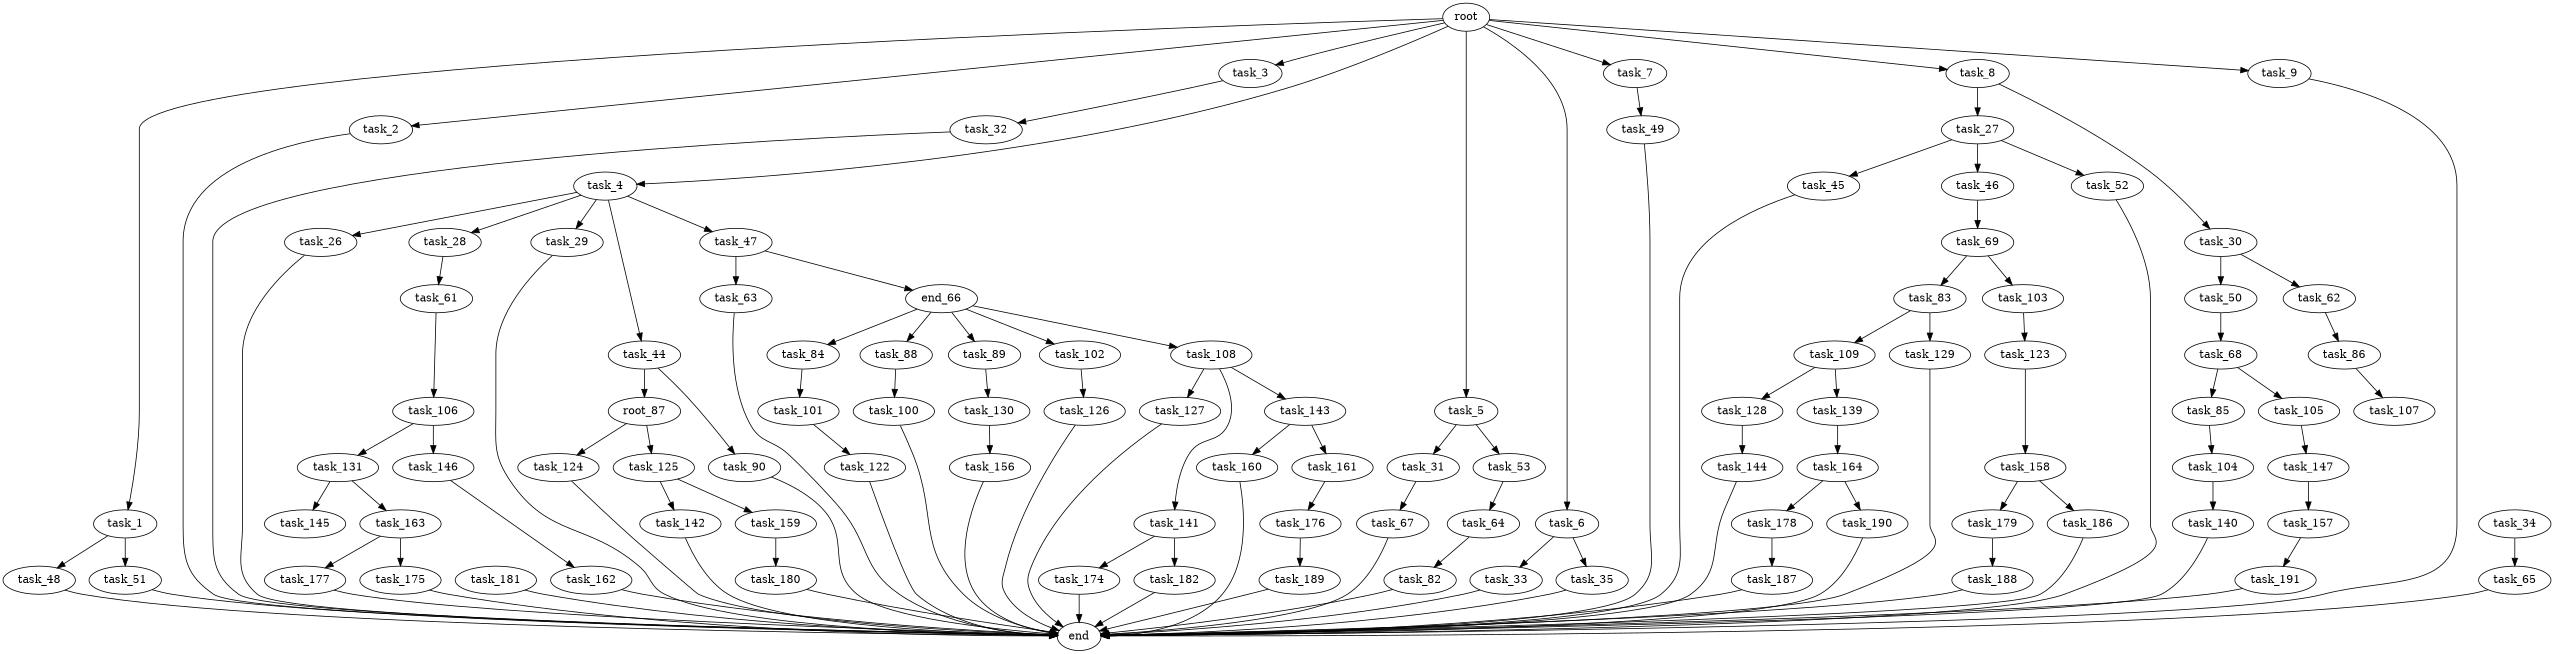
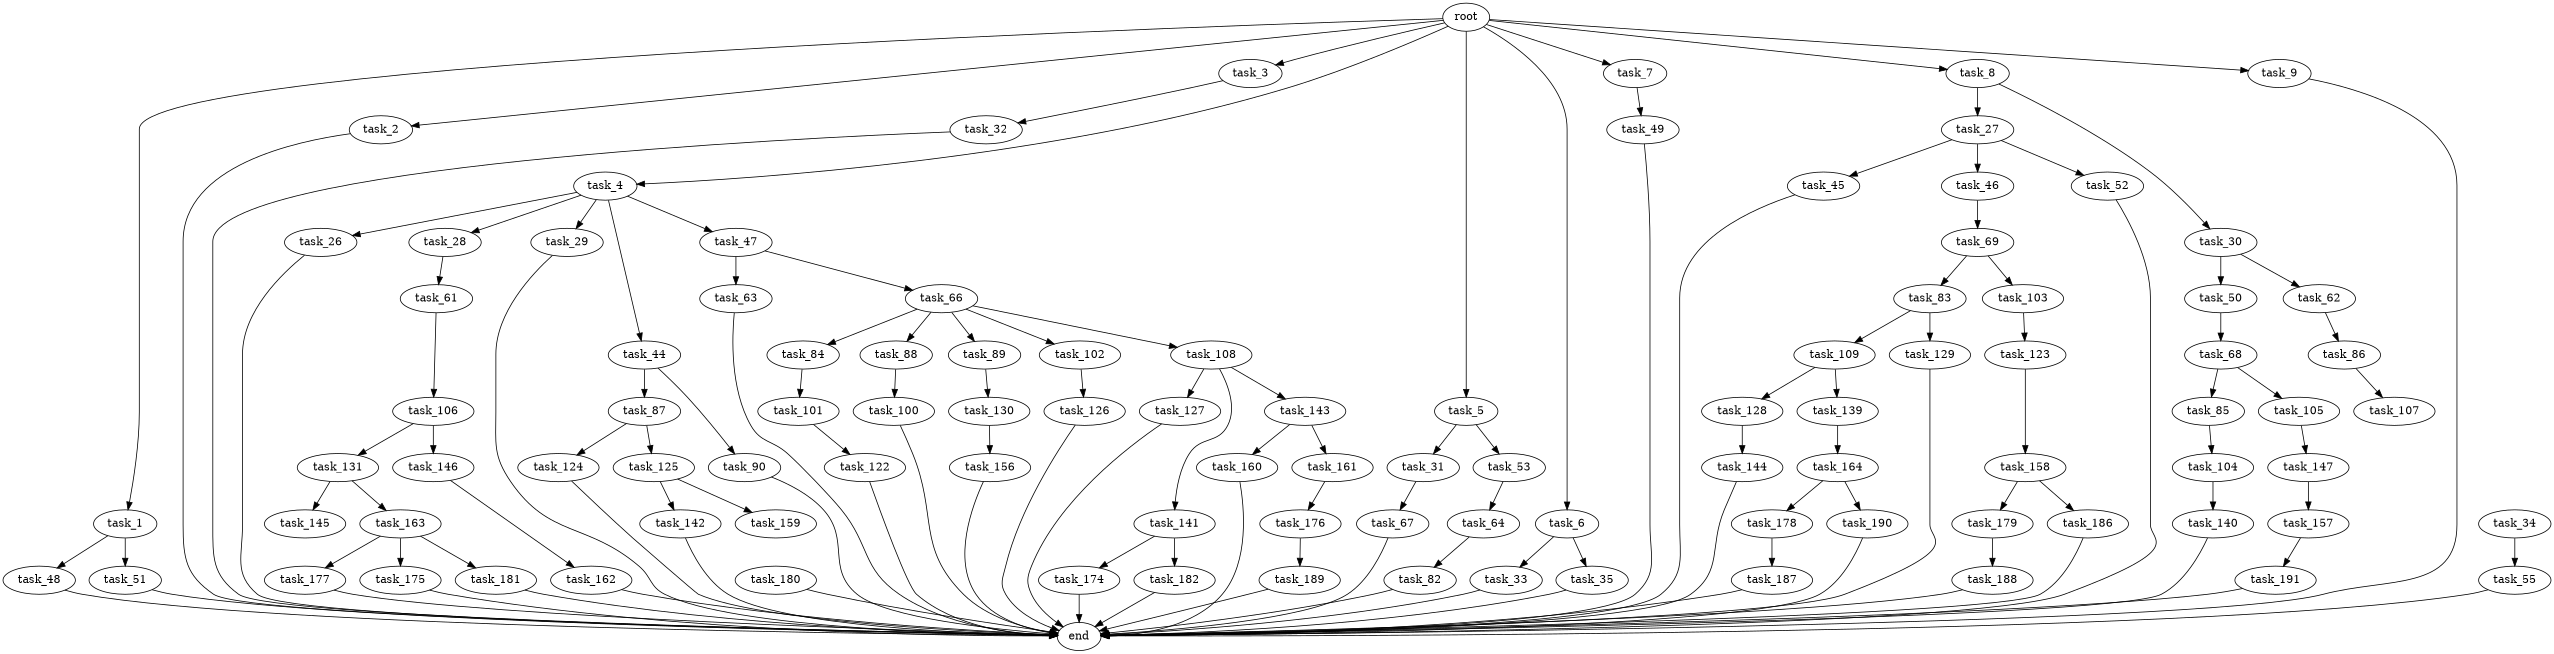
node "end_66": label "end_66" -> "task_66"
node "root_87": label "root_87" -> "task_87"
edge "task_159" -> "task_180": removed
edge "task_163" -> "task_181": added
node "task_65": label "task_65" -> "task_55"
